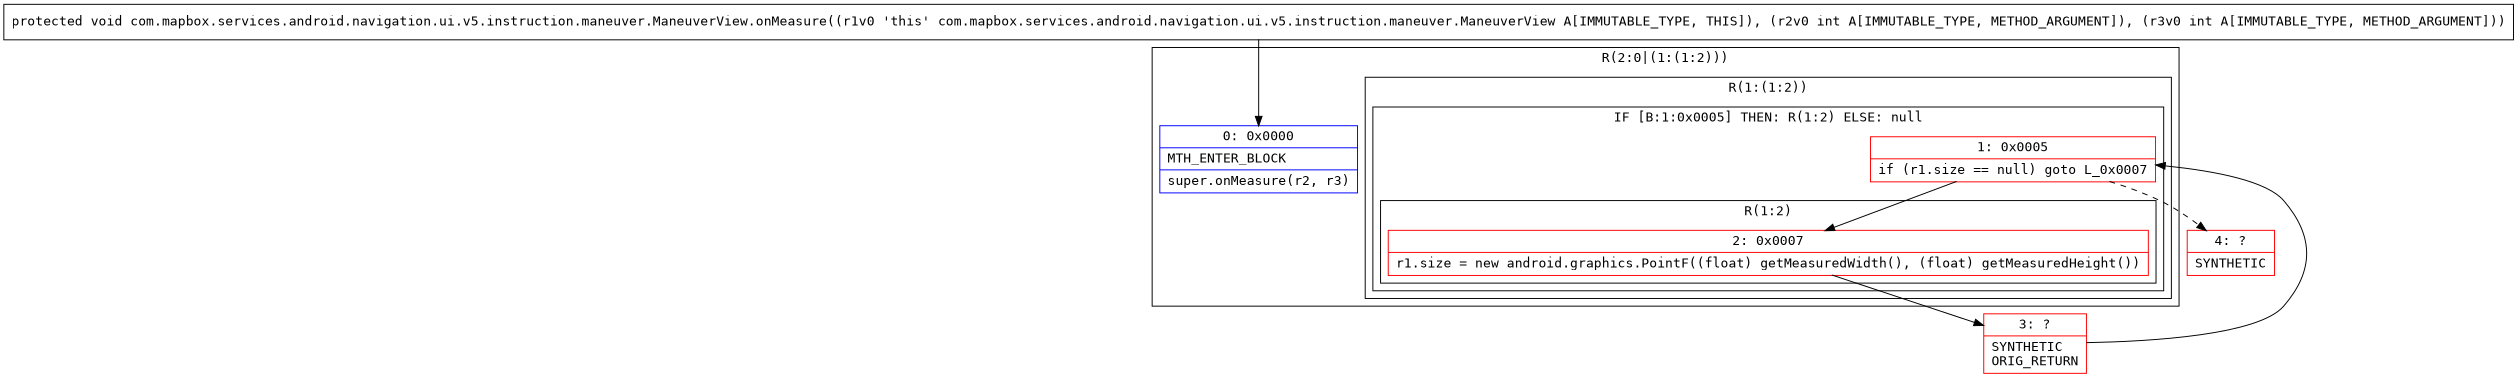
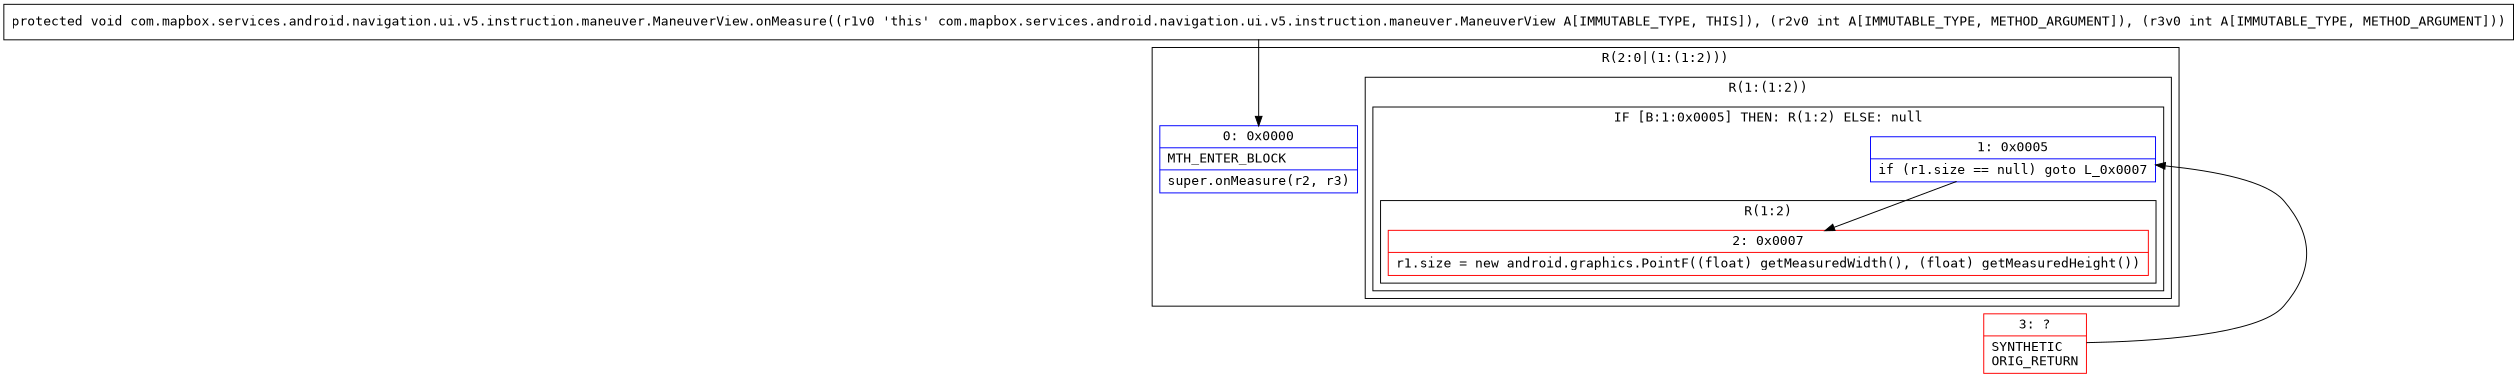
node "1: 0x0005": color red -> blue
node "4: ?": removed
edge "2: 0x0007" -> "3: ?": removed
